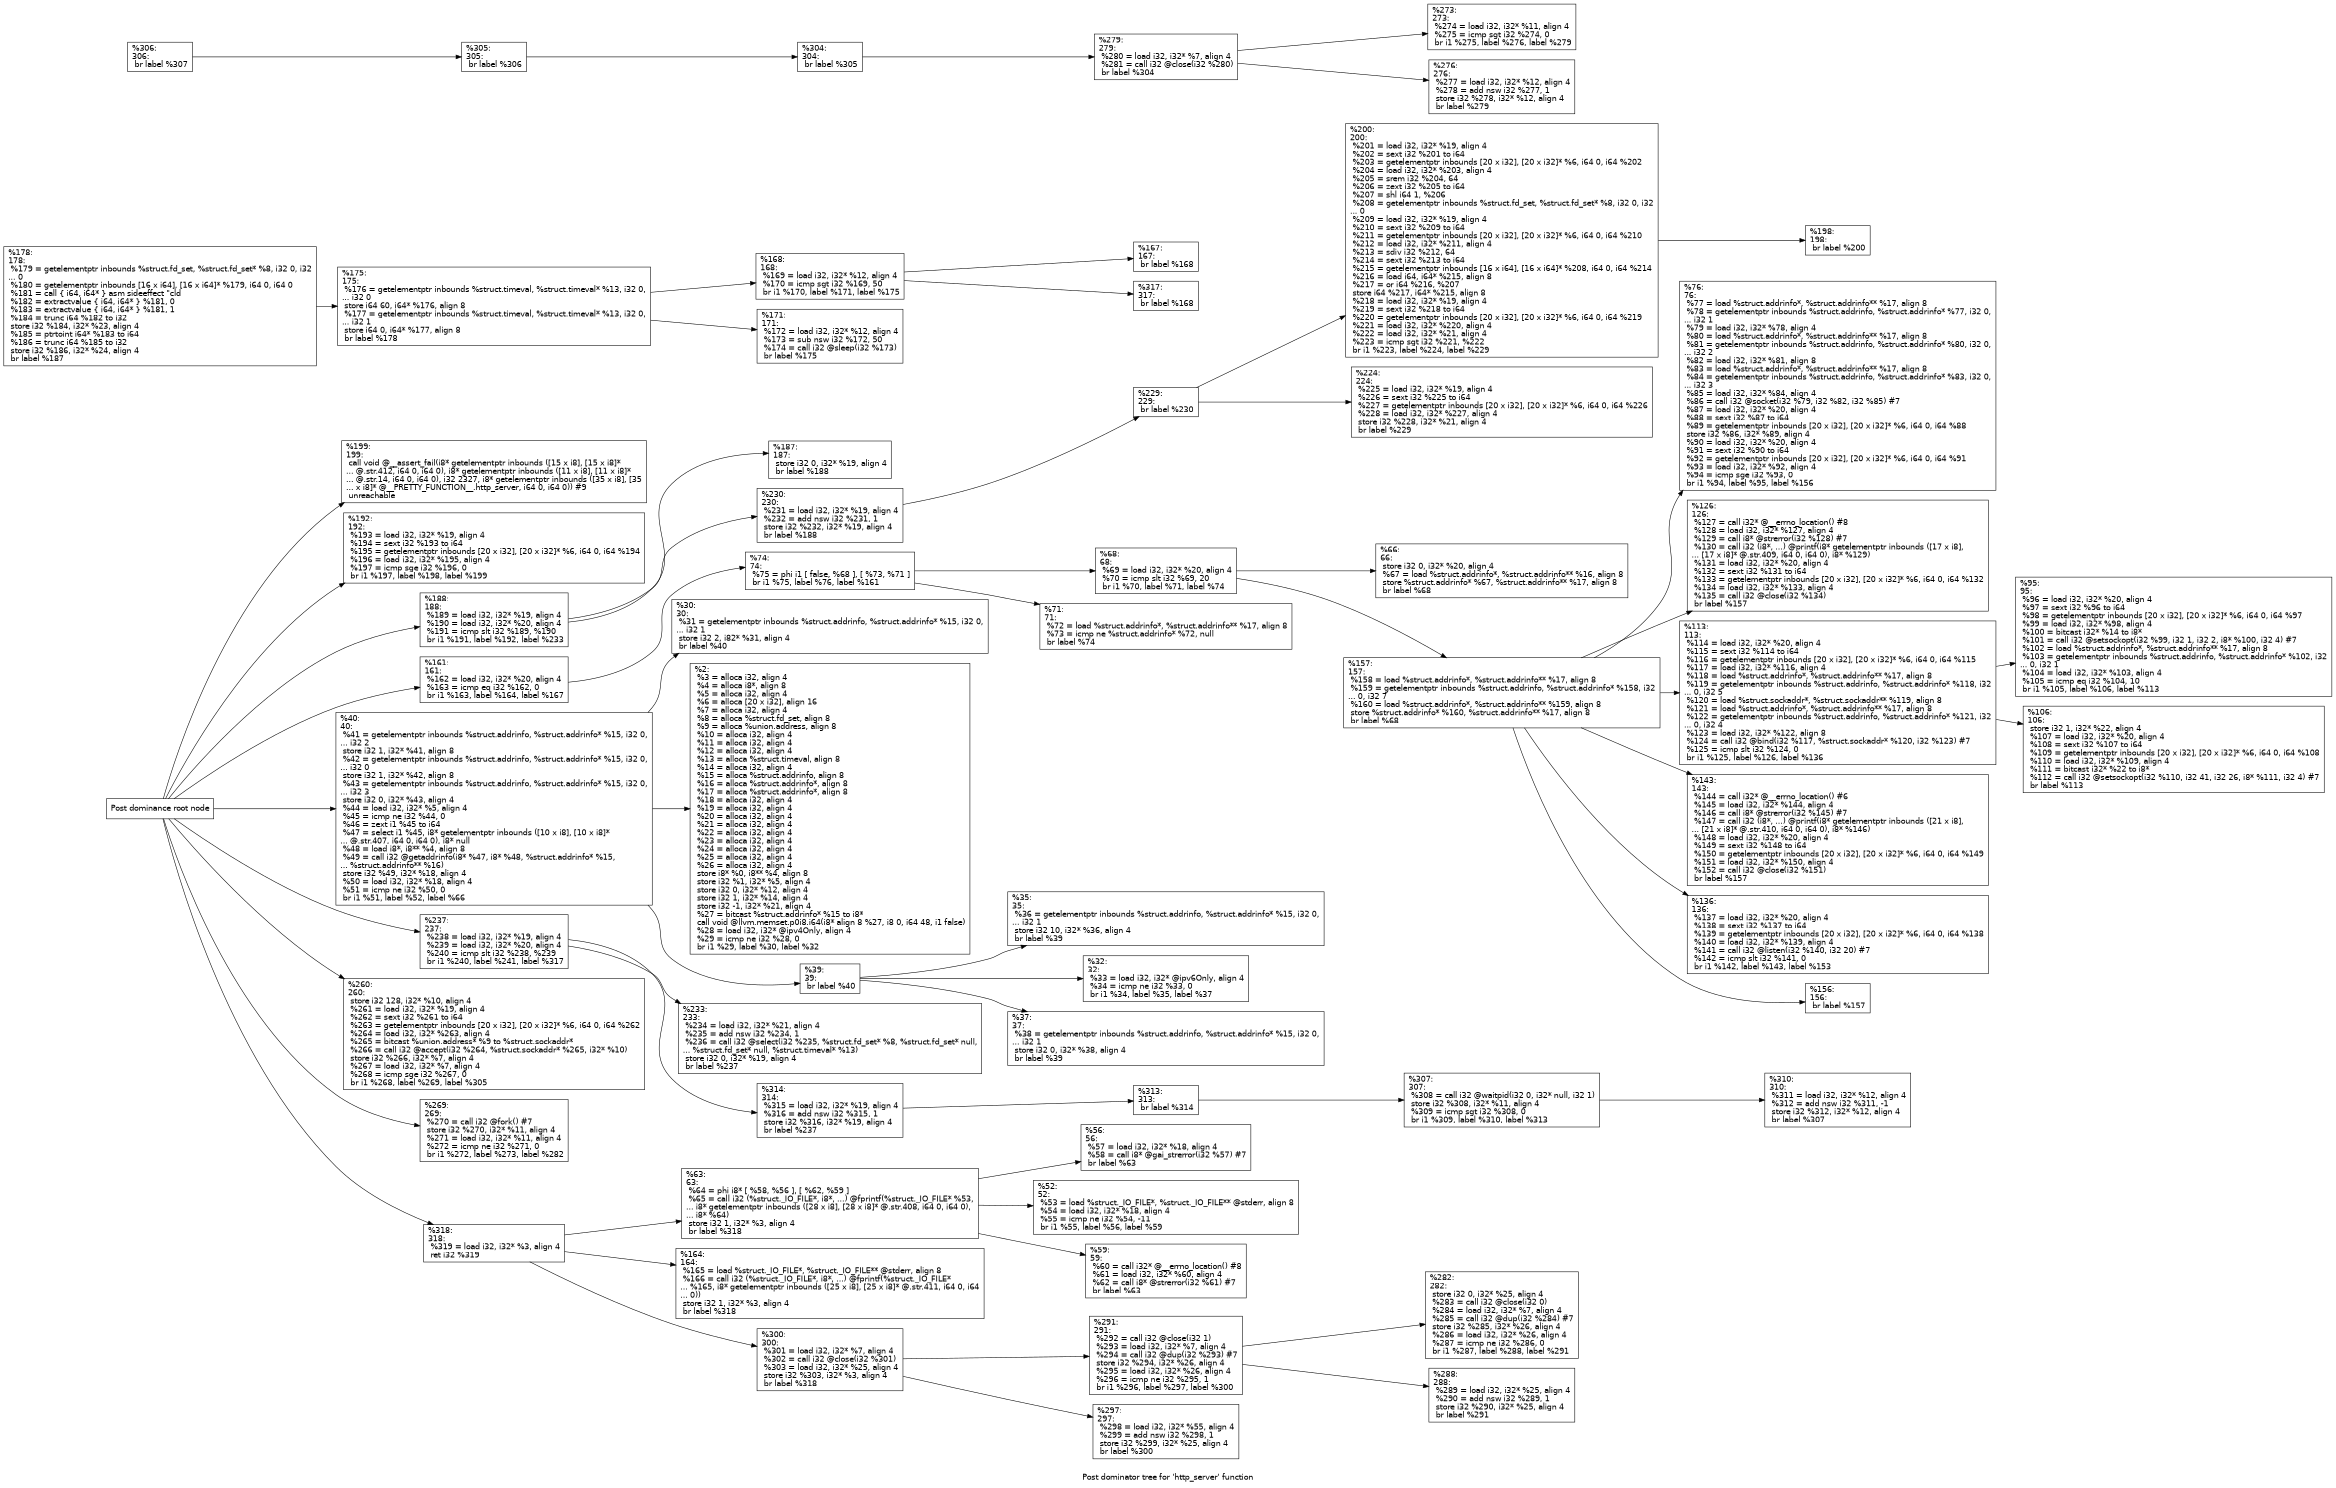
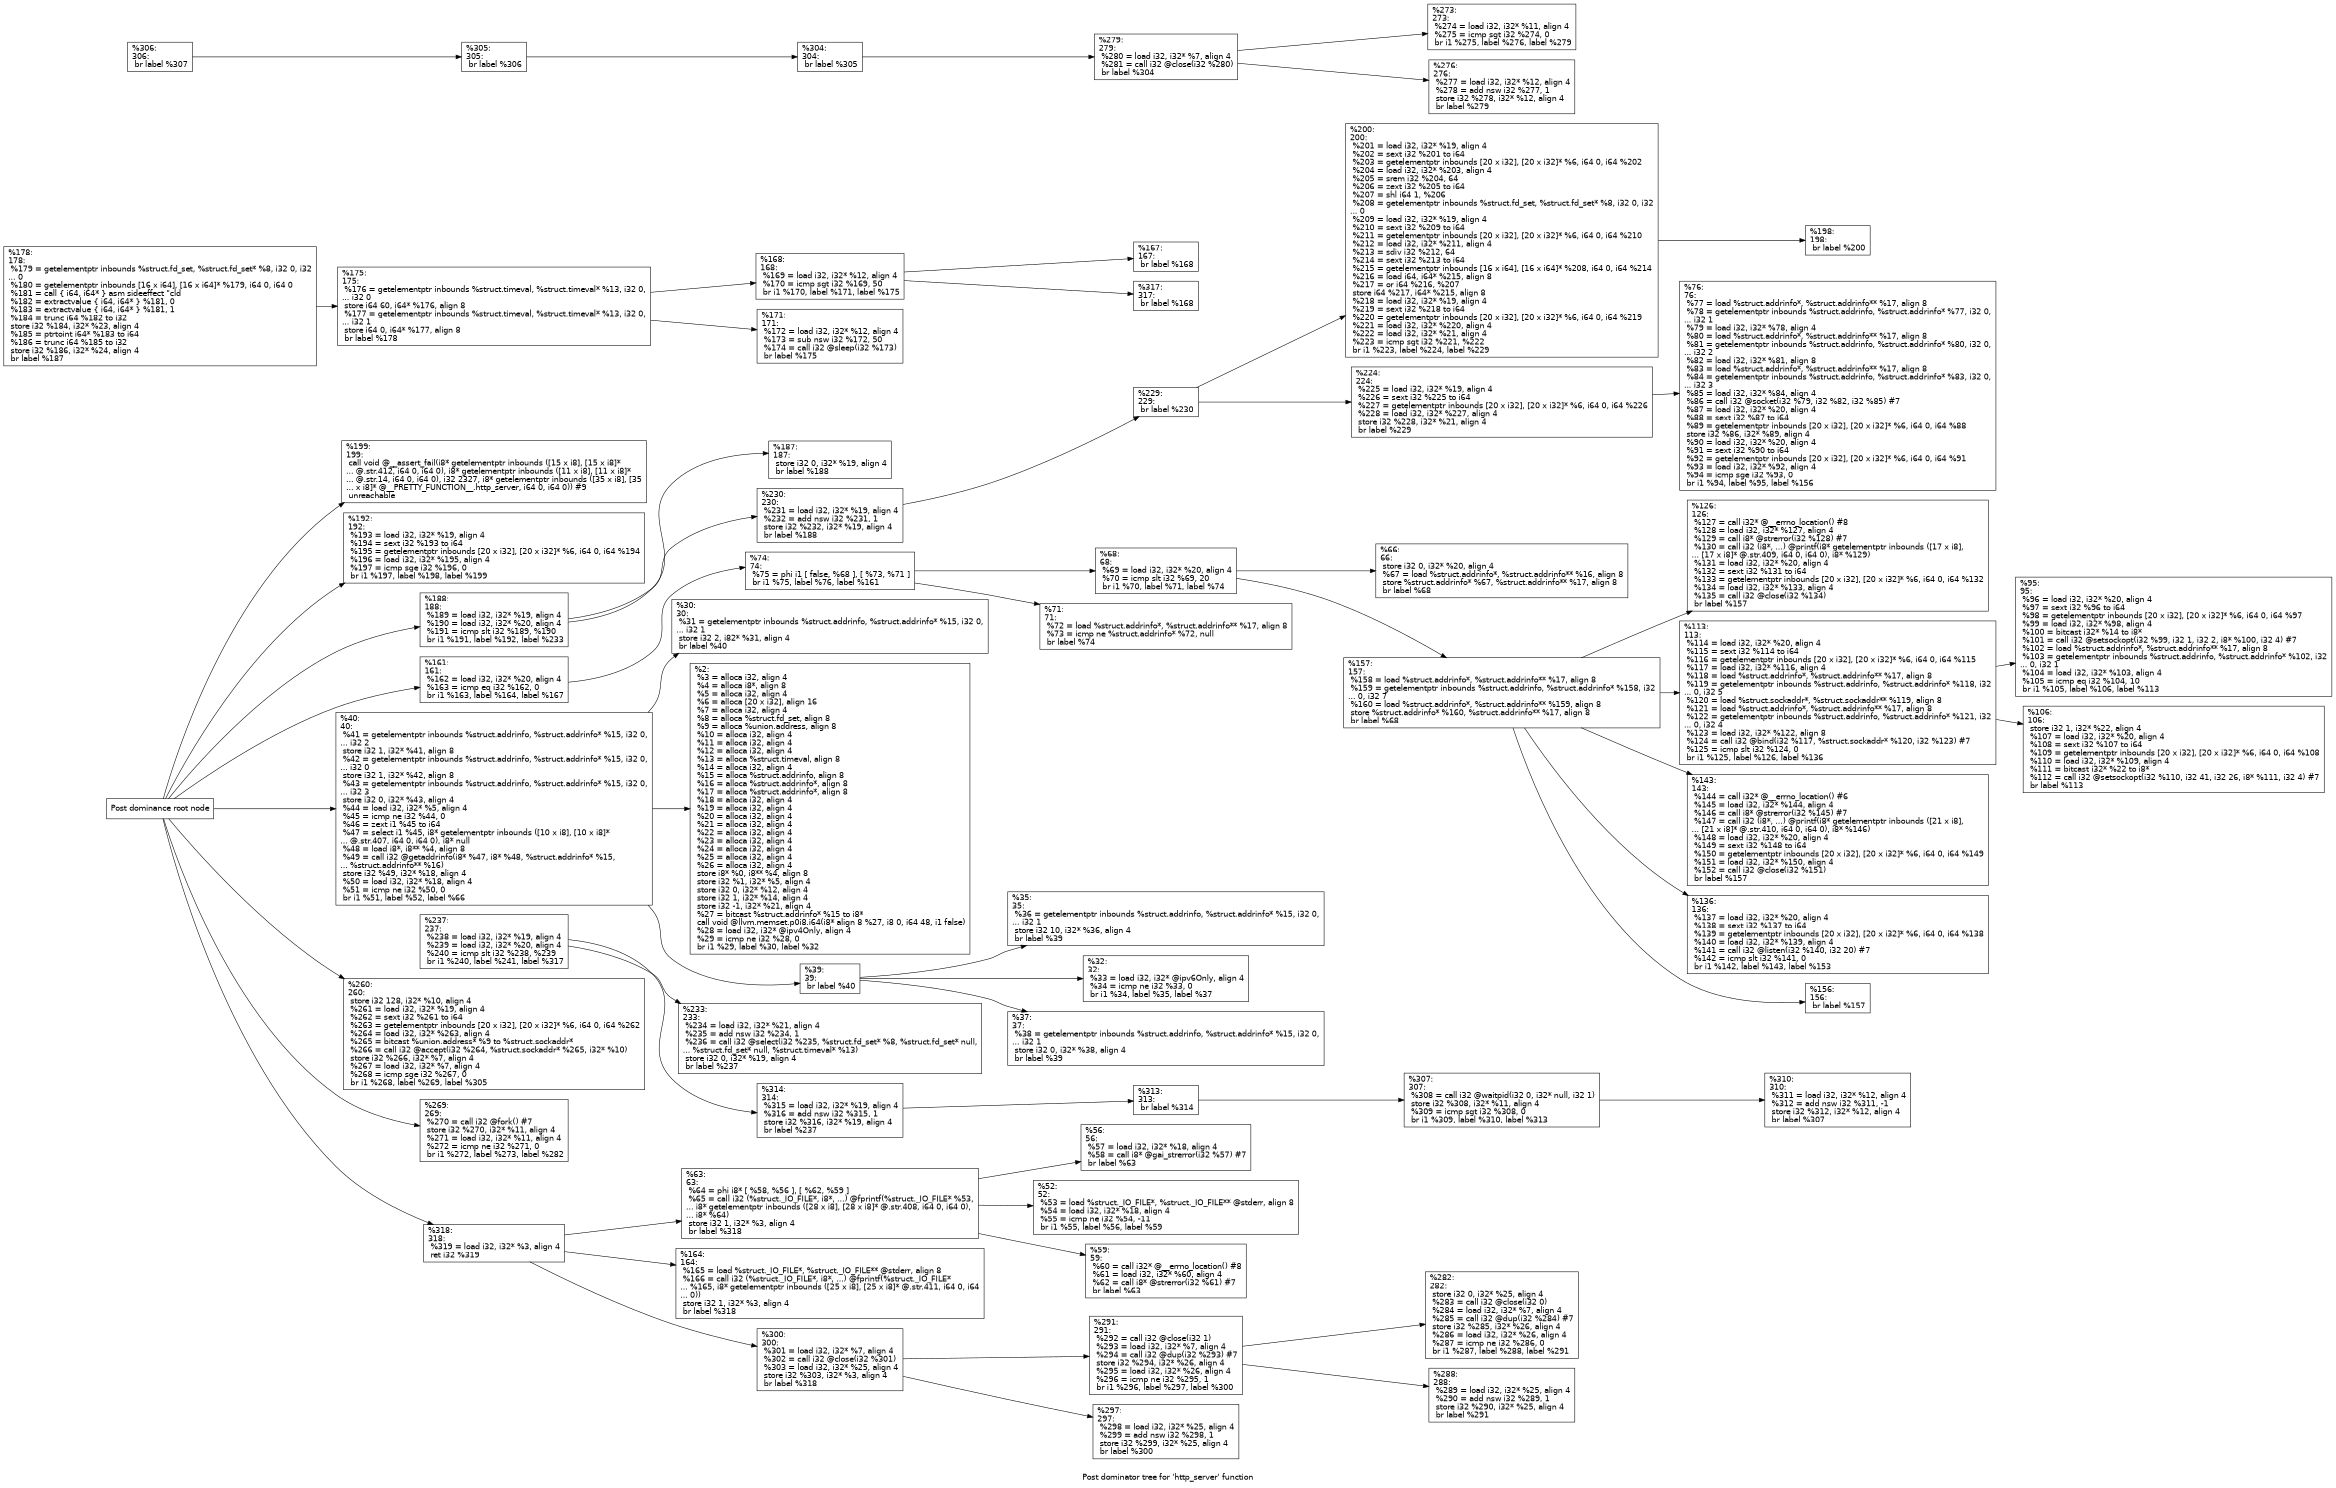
edge "%157:" -> "%76:": now "%224:" -> "%76:"
edge "Post dominance root node" -> "%237:": removed
node "%297:": text "%298 = load i32, i32* %55, align 4" -> "%298 = load i32, i32* %25, align 4"
